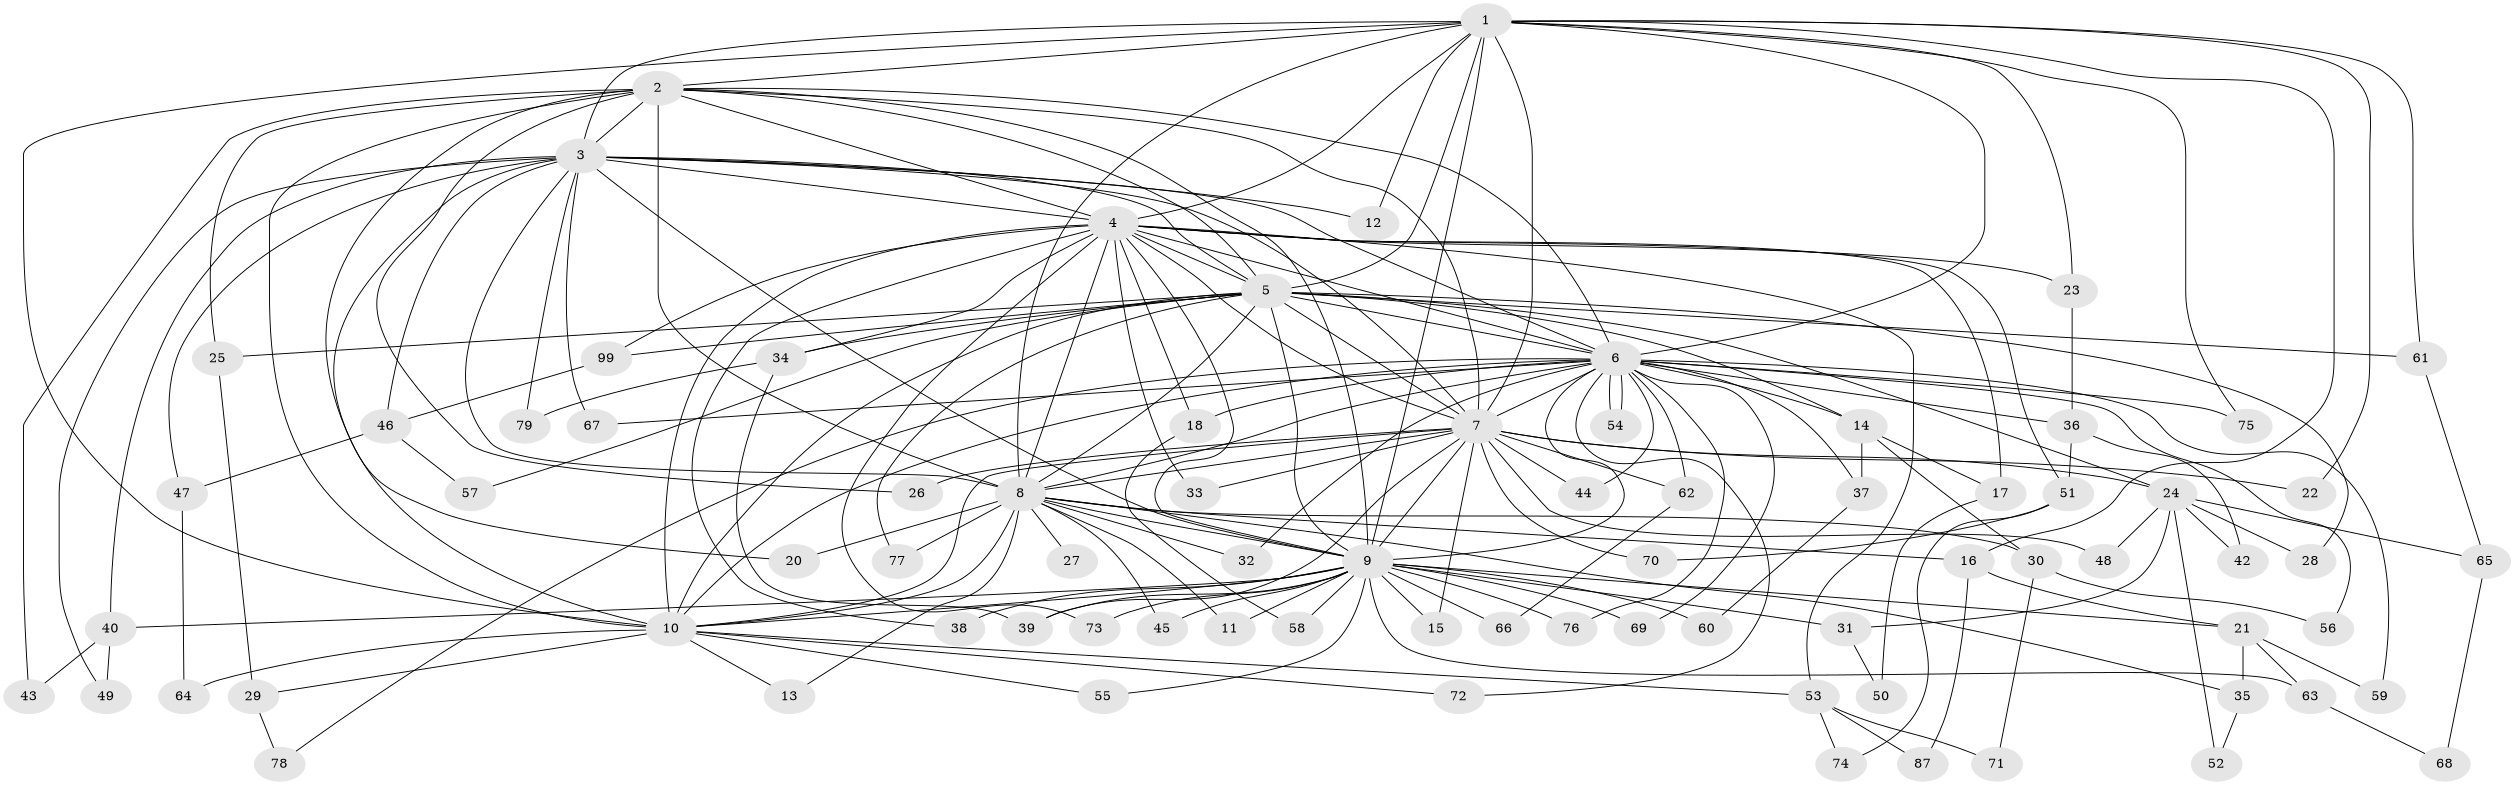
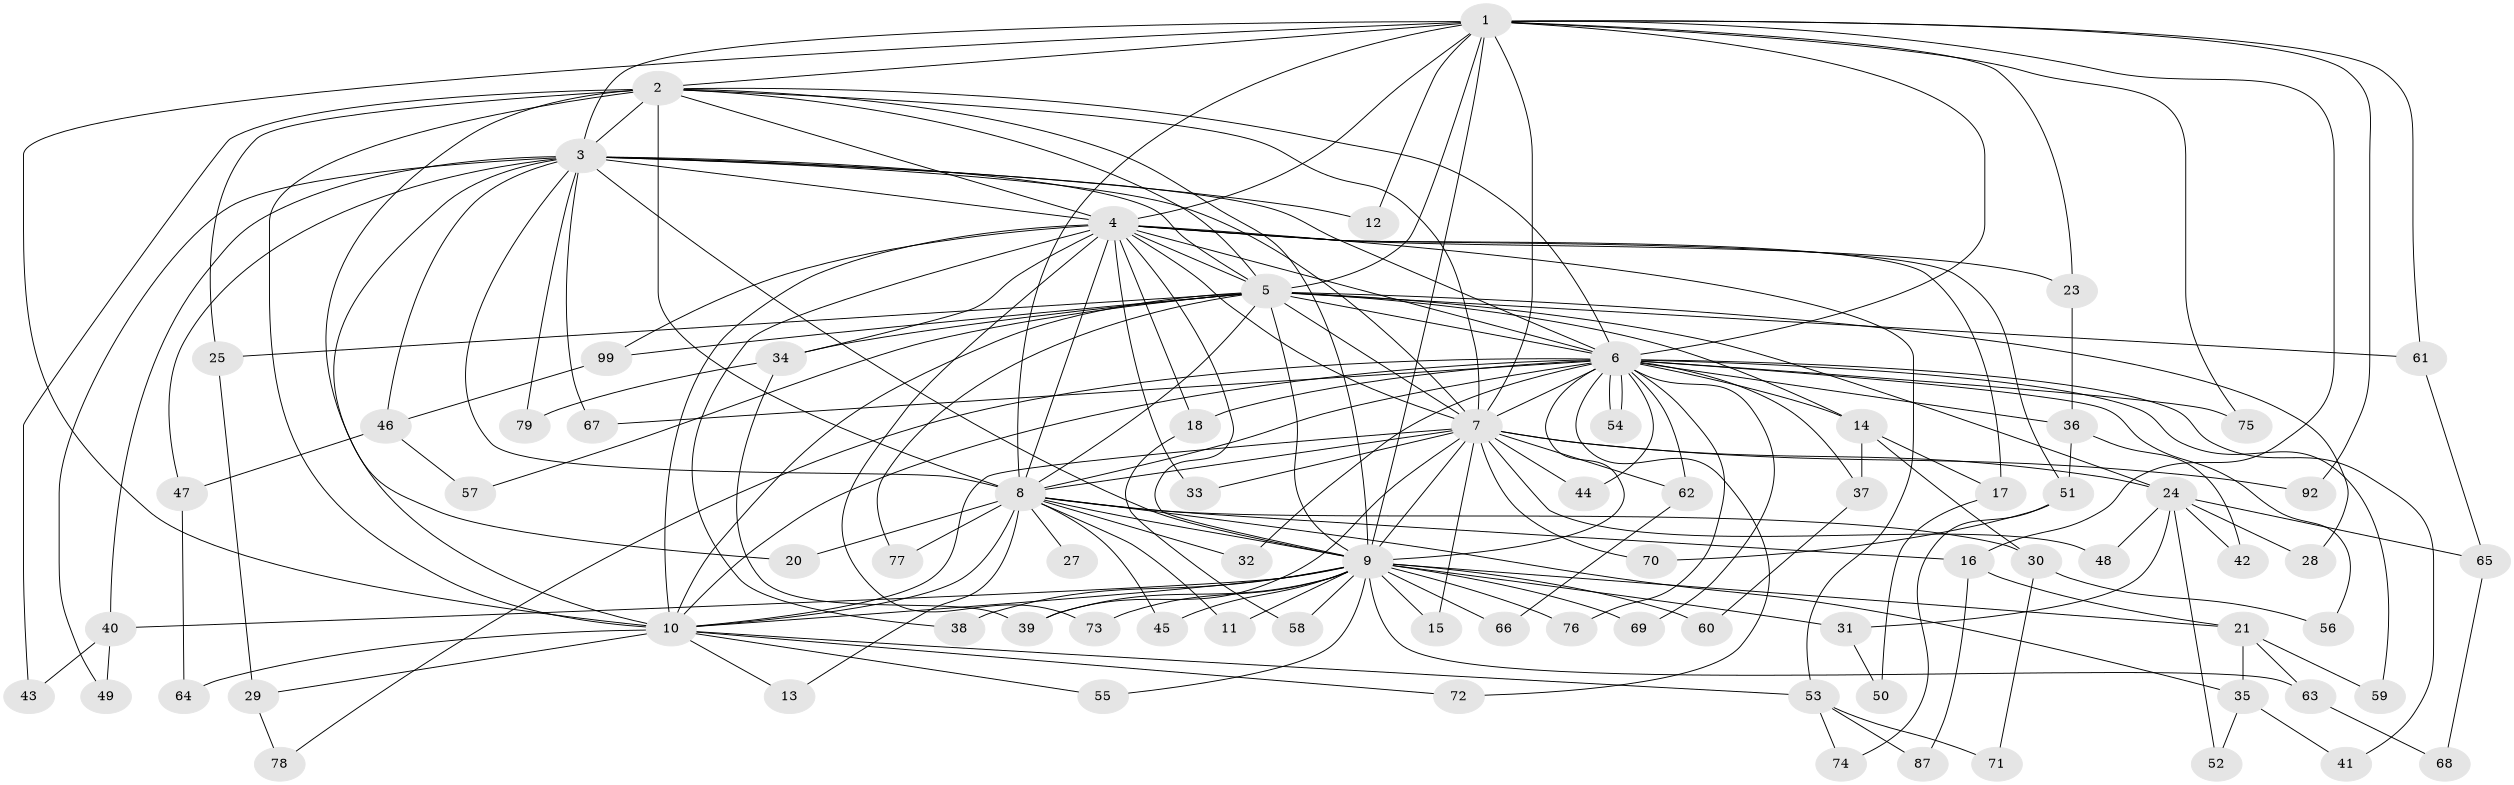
node "26": removed
node "22": label "22" -> "92"
node "41": added
